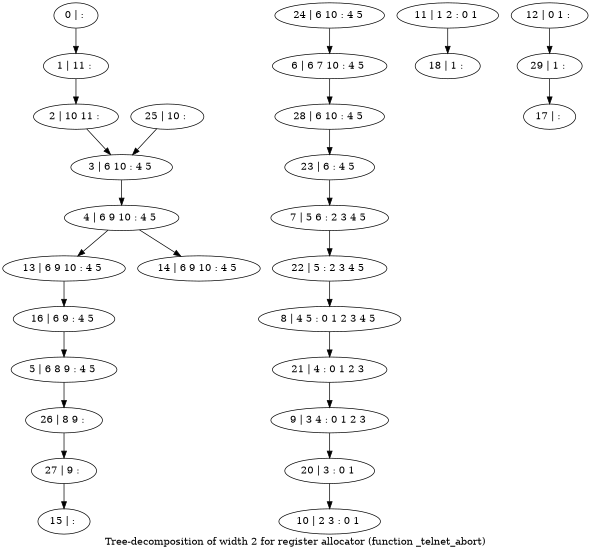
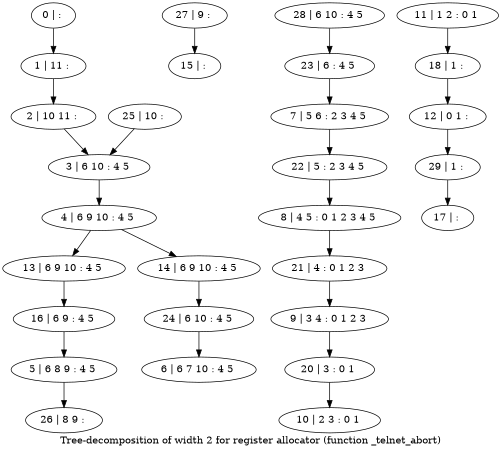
edge "6 | 6 7 10 : 4 5" -> "28 | 6 10 : 4 5": removed
edge "18 | 1 :" -> "12 | 0 1 :": added
edge "14 | 6 9 10 : 4 5" -> "24 | 6 10 : 4 5": added
edge "26 | 8 9 :" -> "27 | 9 :": removed
